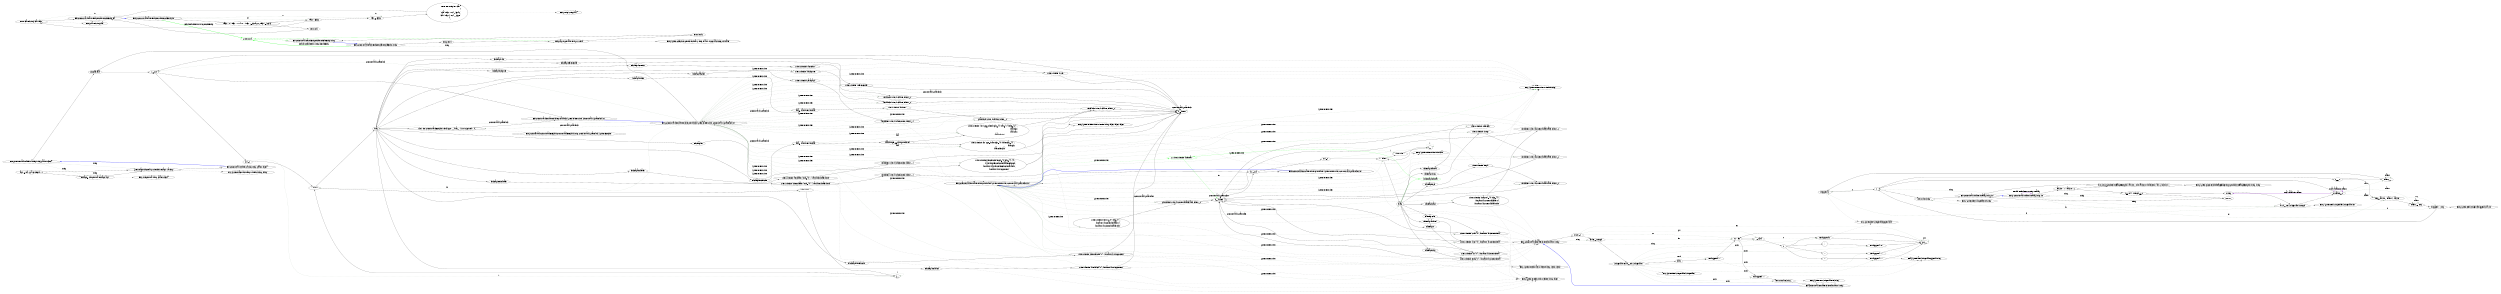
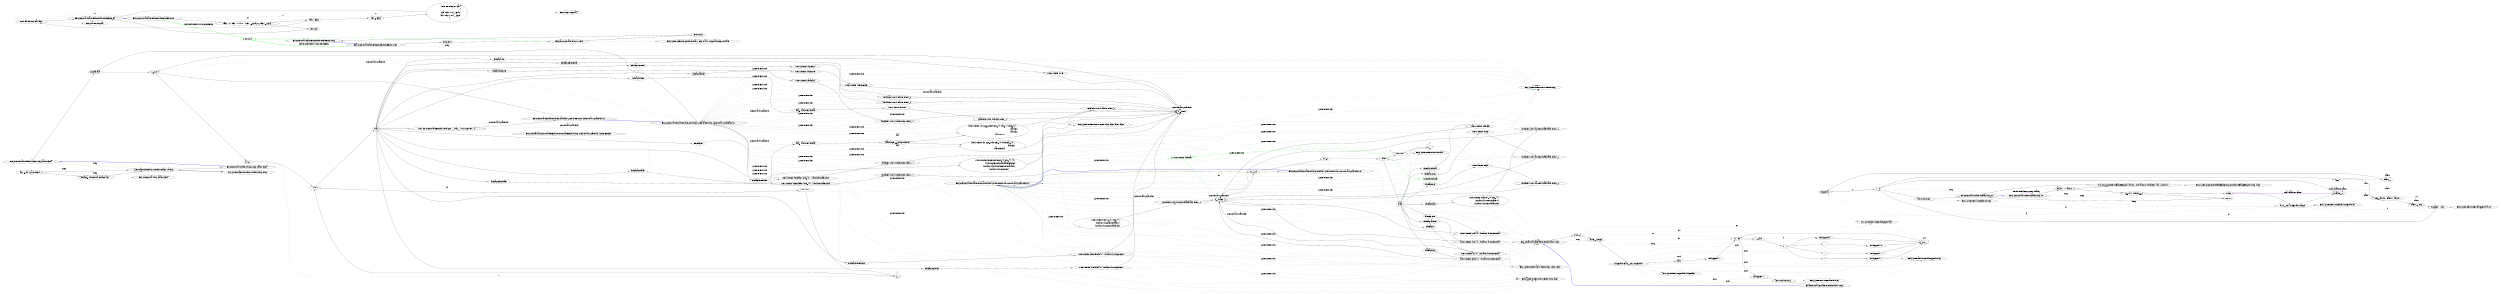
edge "System.Diagnostics.Debug.WriteLine(message, ''Warning'')" -> "Entry System.Diagnostics.Debug.WriteLine(string, string)": style dotted -> bold
